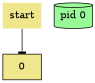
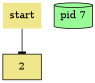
node "pid 0": label "pid 0" -> "pid 7"
node "0": label "0" -> "2"
